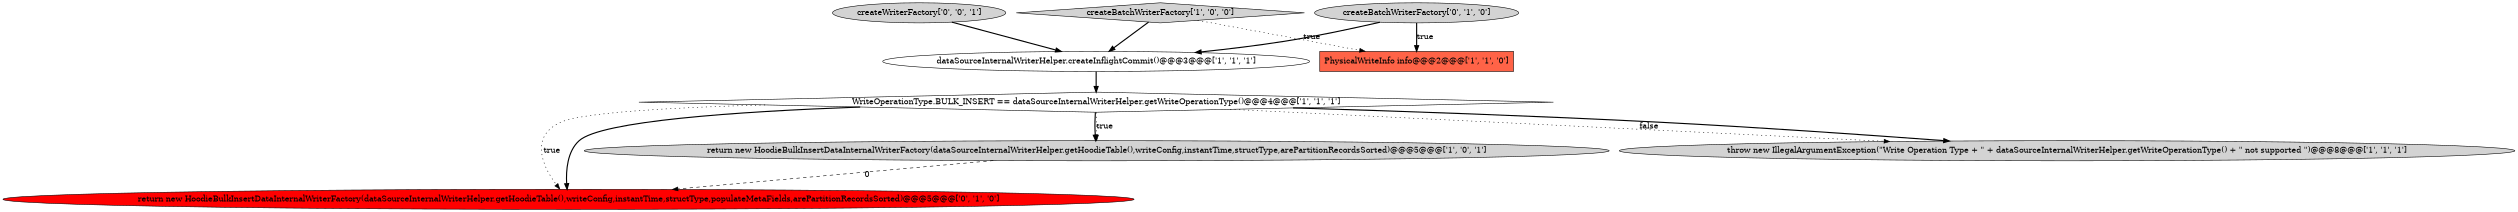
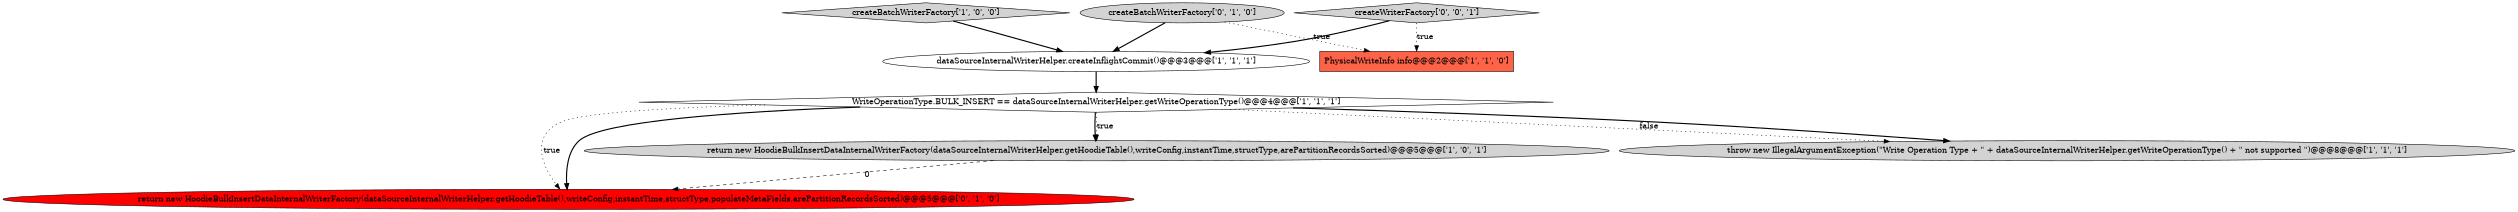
node "createWriterFactory['0', '0', '1']": shape ellipse -> diamond
edge "createBatchWriterFactory['0', '1', '0']" -> "PhysicalWriteInfo info@@@2@@@['1', '1', '0']": style bold -> dotted
edge "createBatchWriterFactory['1', '0', '0']" -> "PhysicalWriteInfo info@@@2@@@['1', '1', '0']": now "createWriterFactory['0', '0', '1']" -> "PhysicalWriteInfo info@@@2@@@['1', '1', '0']"
